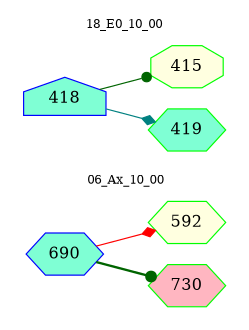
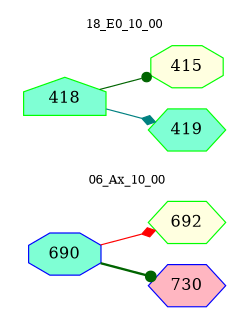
node "418": color blue -> green
node "592": label "592" -> "692"
node "690": shape hexagon -> octagon
node "730": color green -> blue
